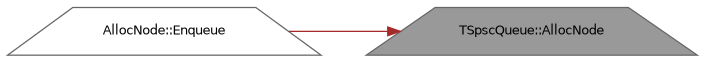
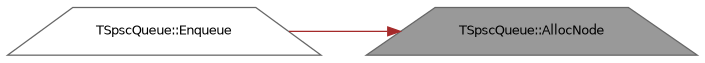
node "AllocNode::Enqueue": label "AllocNode::Enqueue" -> "TSpscQueue::Enqueue"
